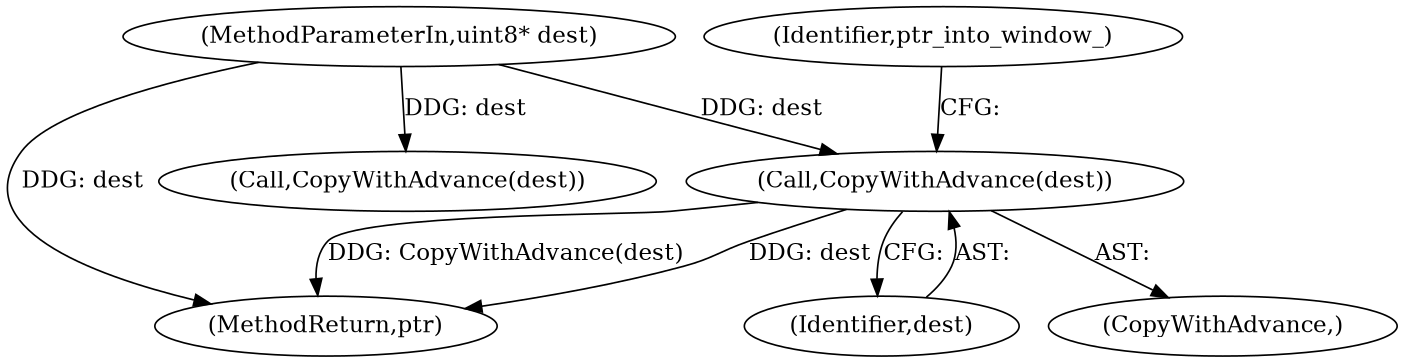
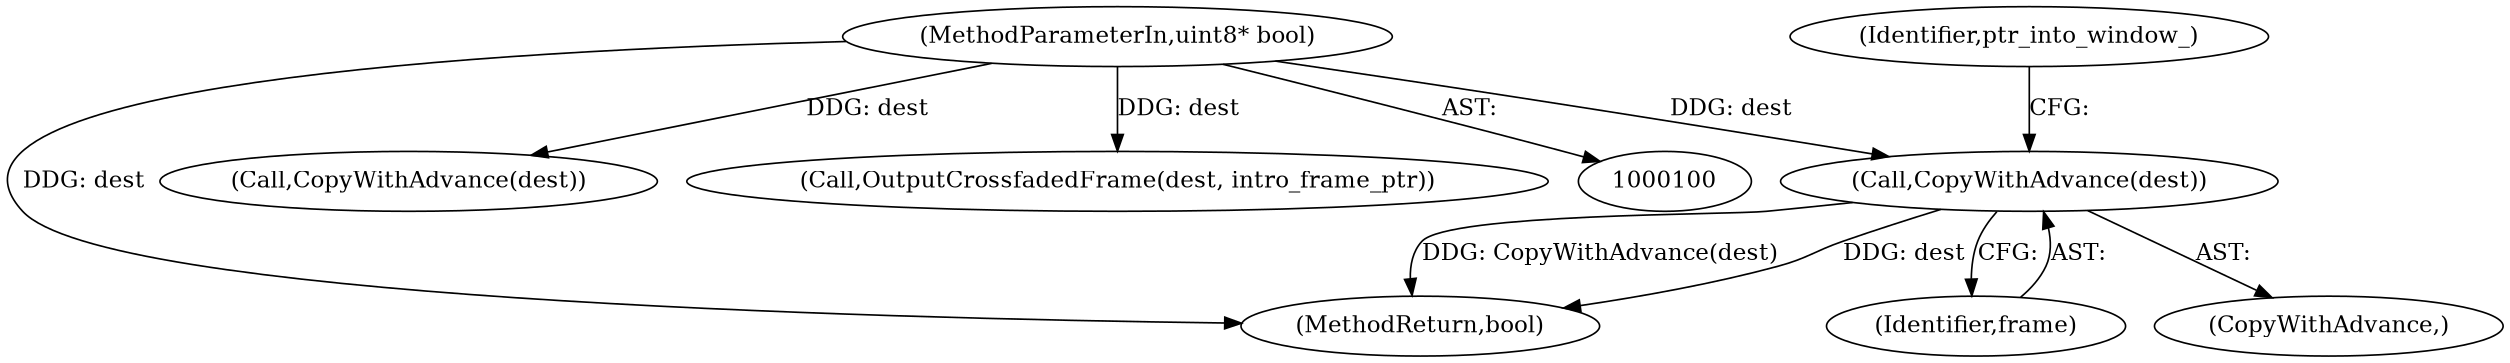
node "(MethodParameterIn,uint8* dest)": label "(MethodParameterIn,uint8* dest)" -> "(MethodParameterIn,uint8* bool)"
node "(Call,OutputCrossfadedFrame(dest, intro_frame_ptr))": added
node "1000100": added
node "(MethodReturn,ptr)": label "(MethodReturn,ptr)" -> "(MethodReturn,bool)"
node "(Identifier,dest)": label "(Identifier,dest)" -> "(Identifier,frame)"
